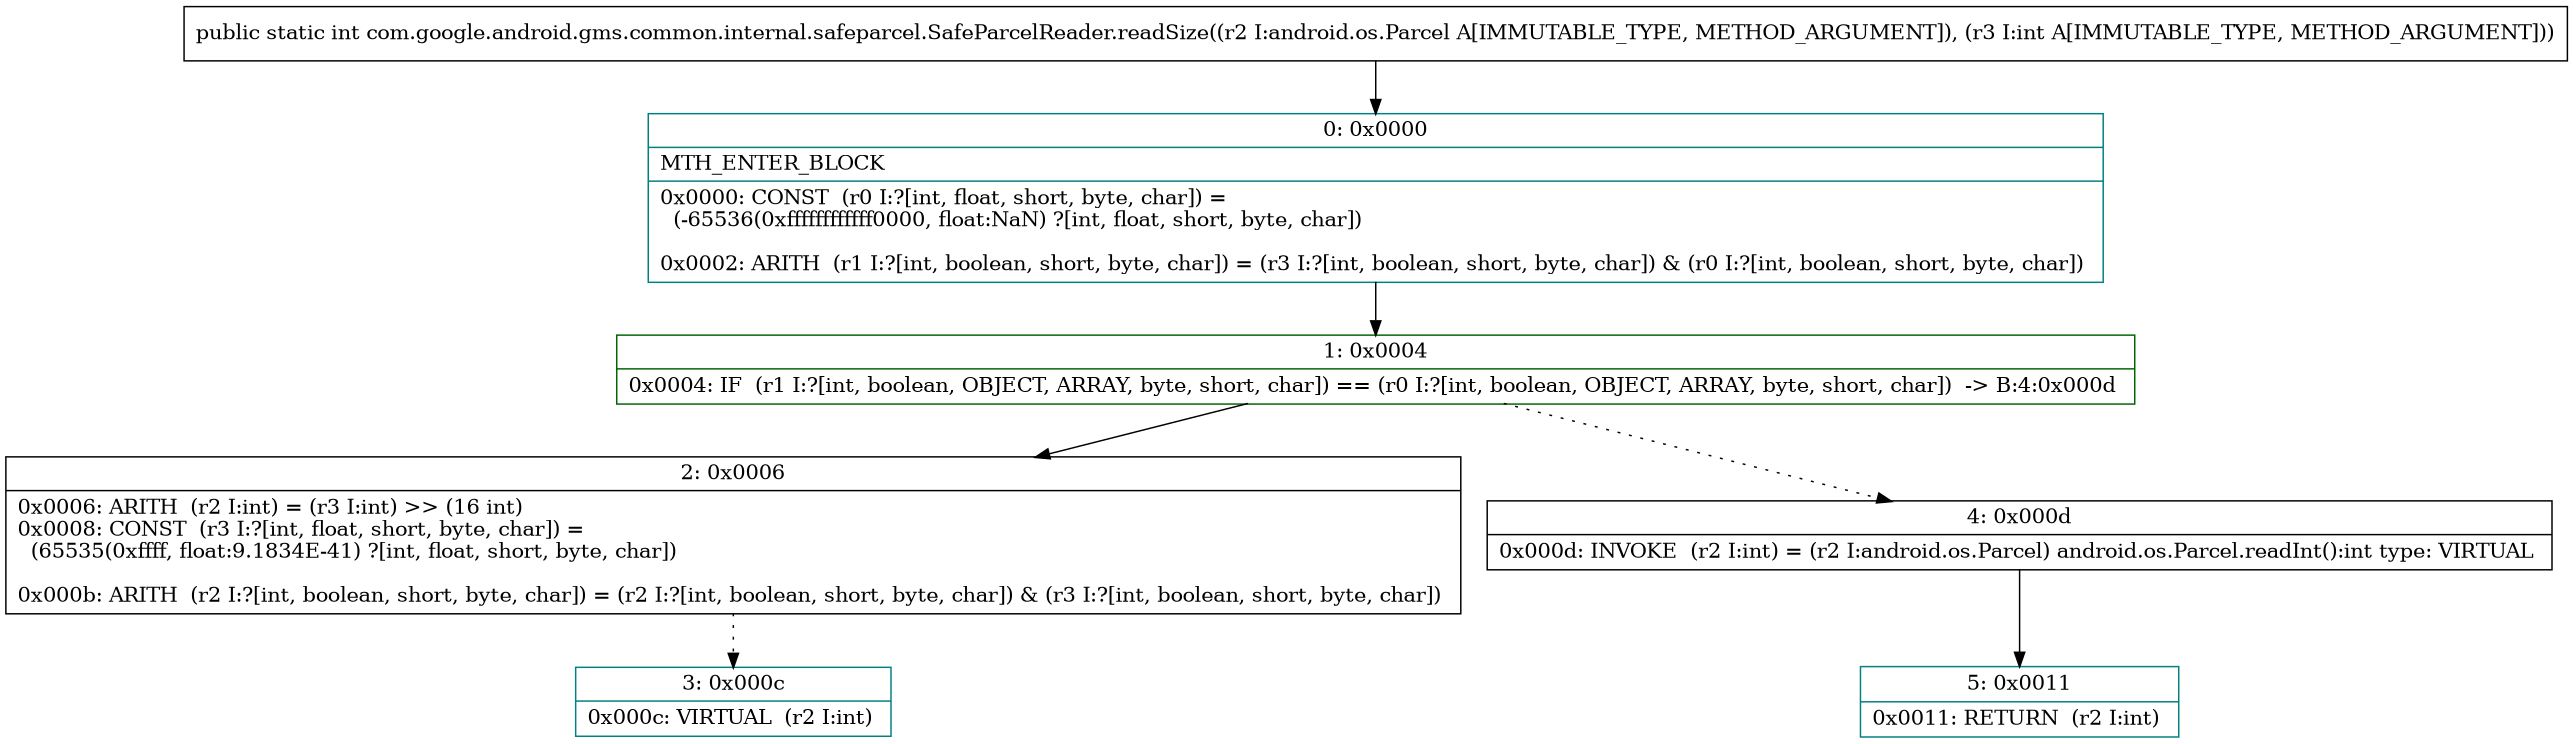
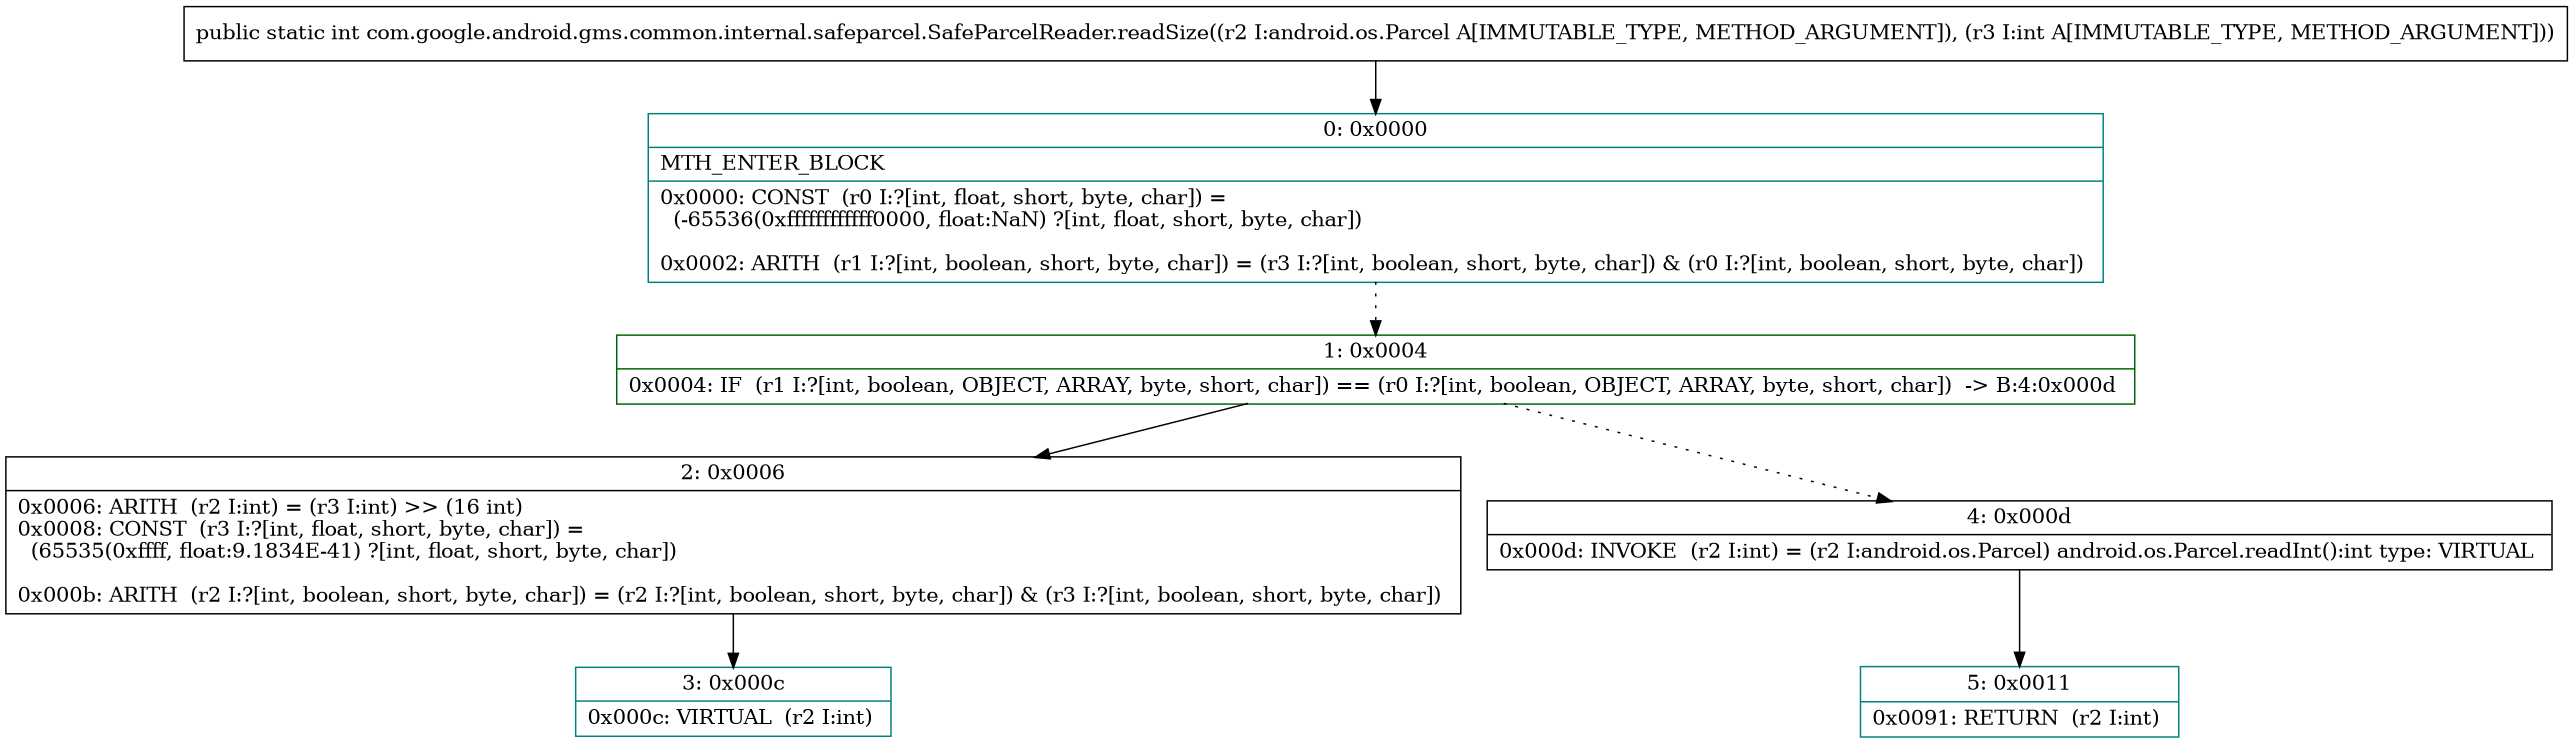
edge "0: 0x0000" -> "1: 0x0004": style solid -> dotted
edge "2: 0x0006" -> "3: 0x000c": style dotted -> solid
node "5: 0x0011": text "0x0011: RETURN  (r2 I:int)" -> "0x0091: RETURN  (r2 I:int)"
